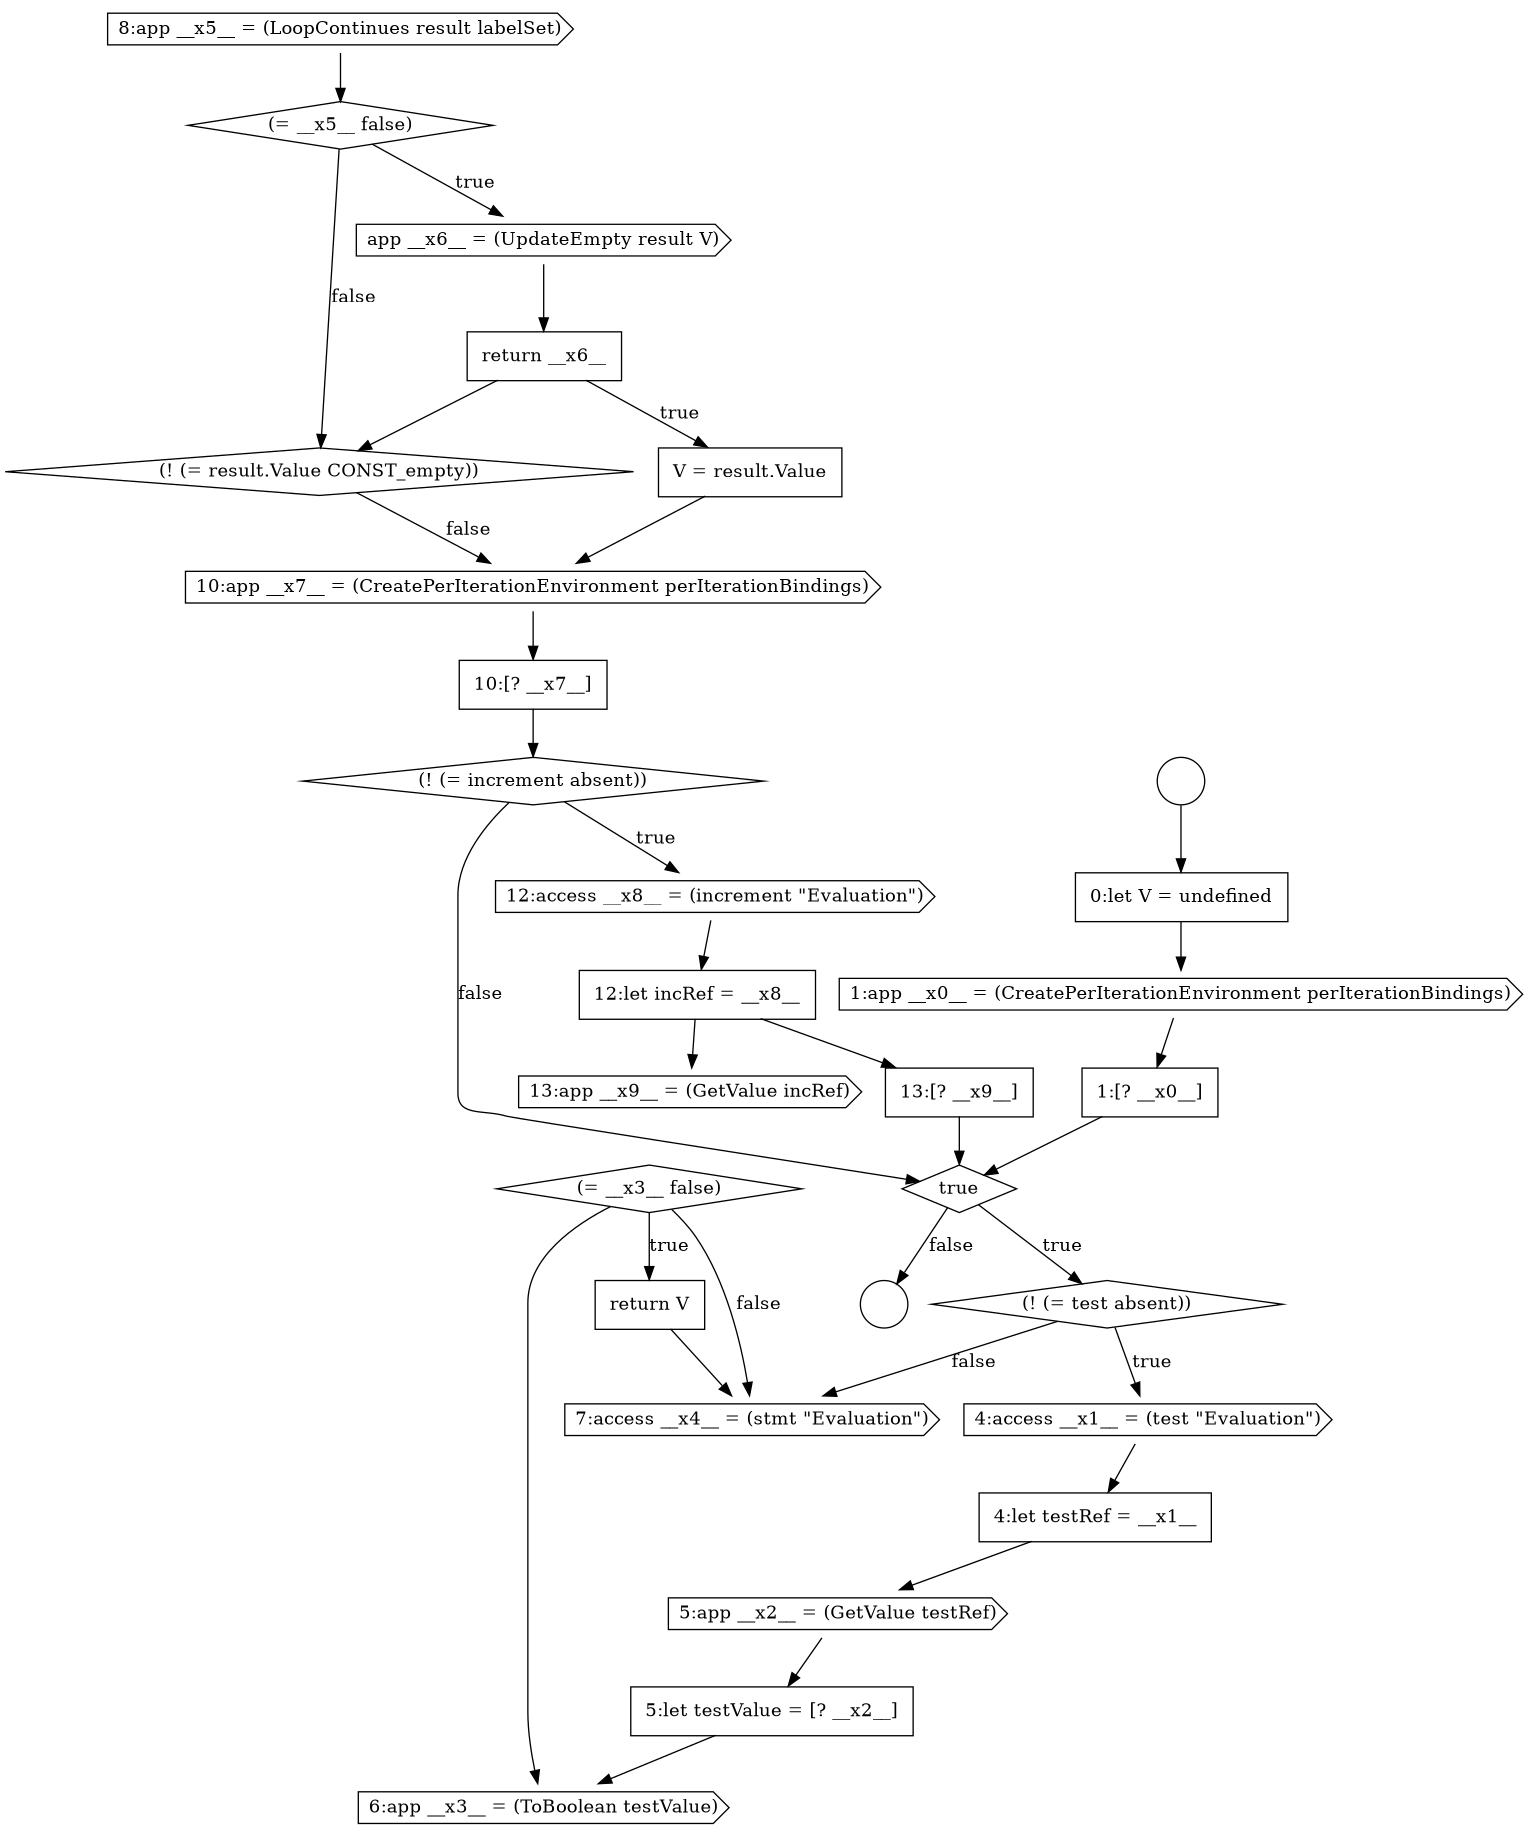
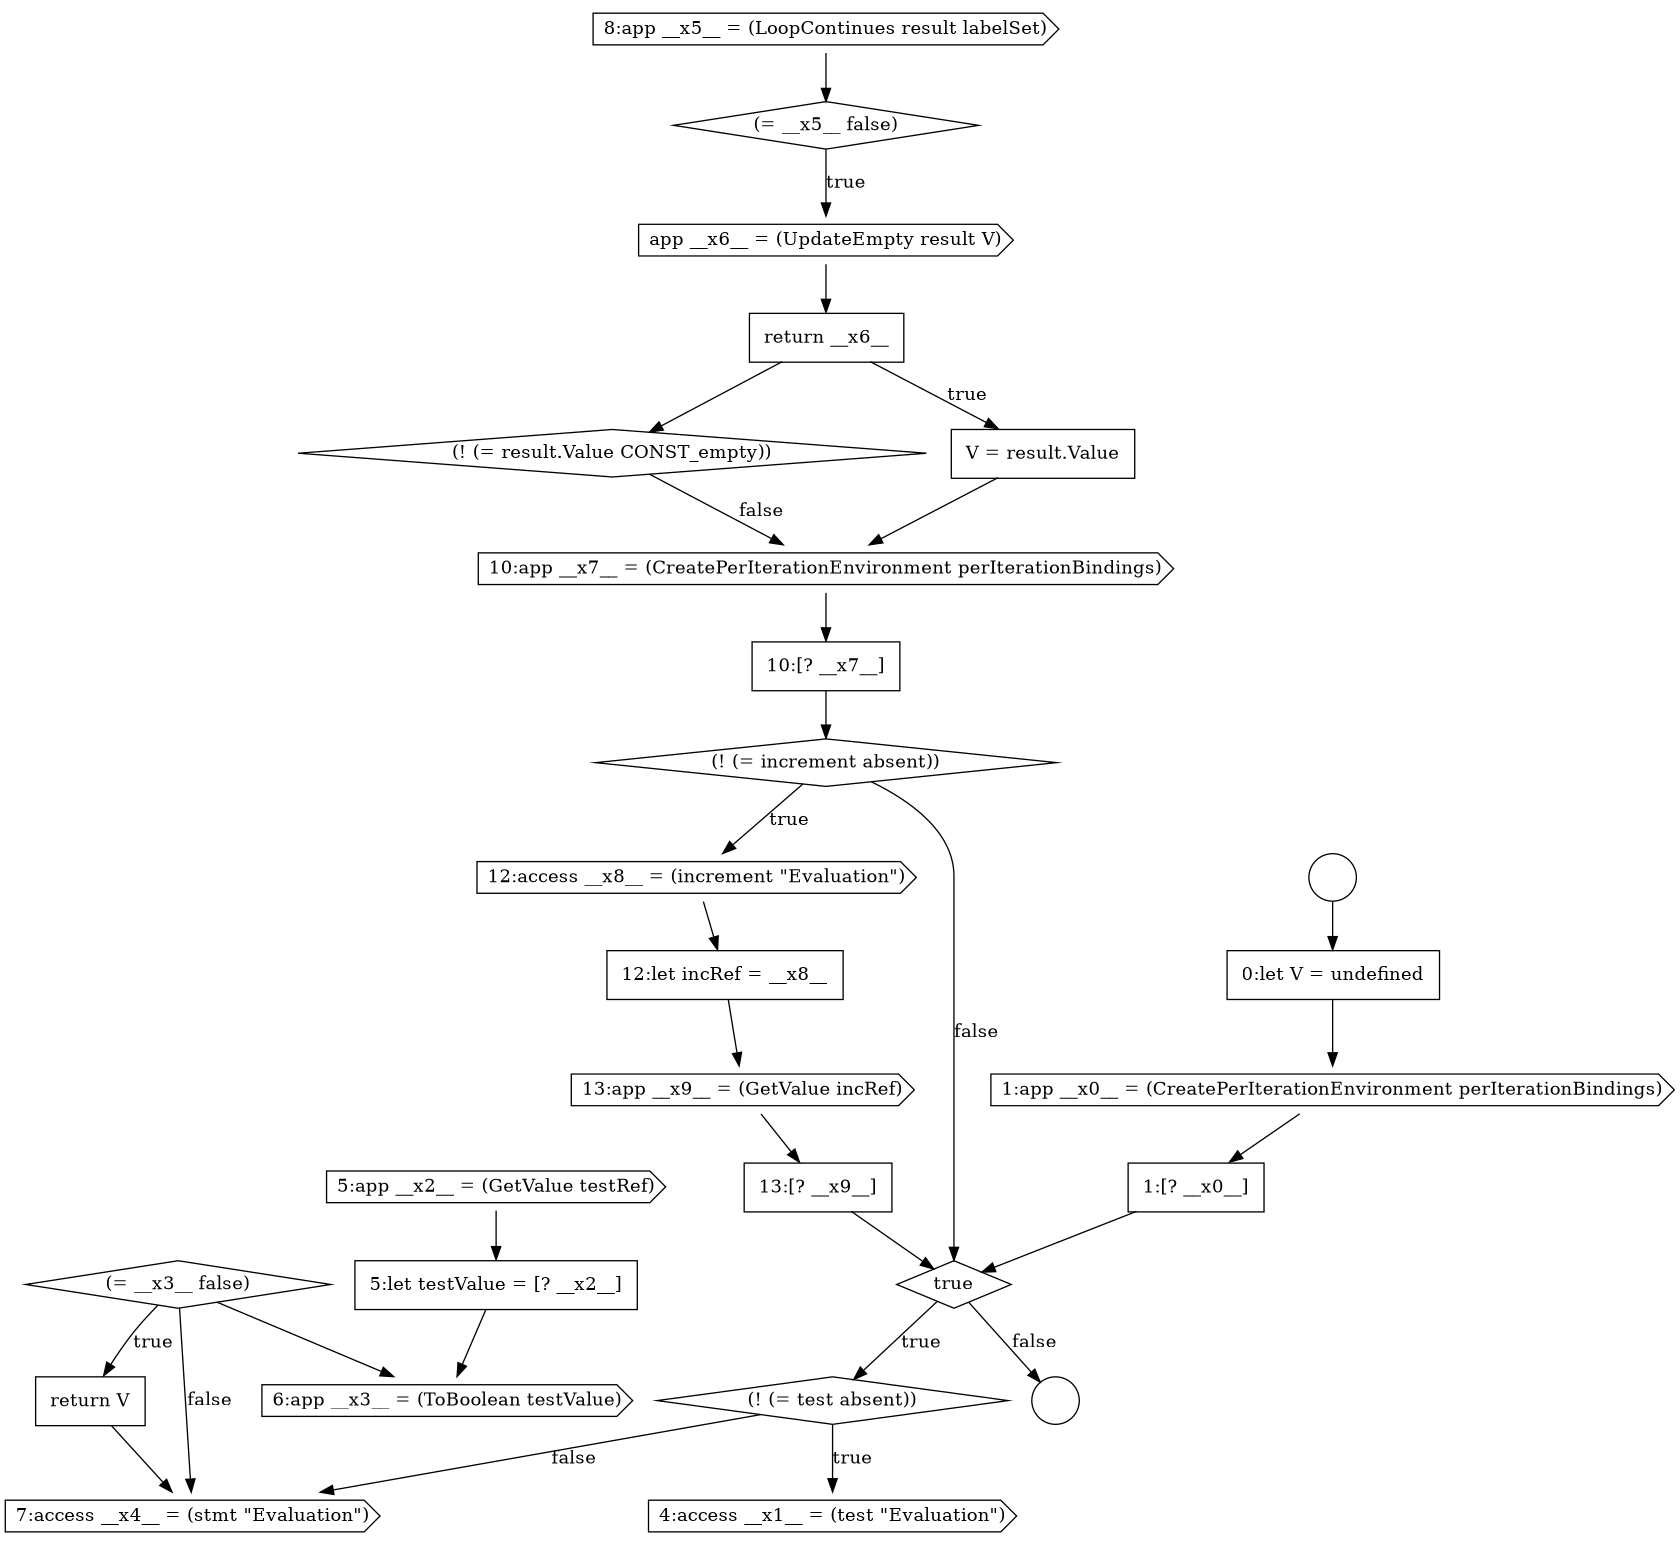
edge "(= __x5__ false)" -> "(! (= result.Value CONST_empty))": removed, label "false"
edge "12:let incRef = __x8__" -> "13:[? __x9__]": now "13:app __x9__ = (GetValue incRef)" -> "13:[? __x9__]"
node "4:let testRef = __x1__": removed
